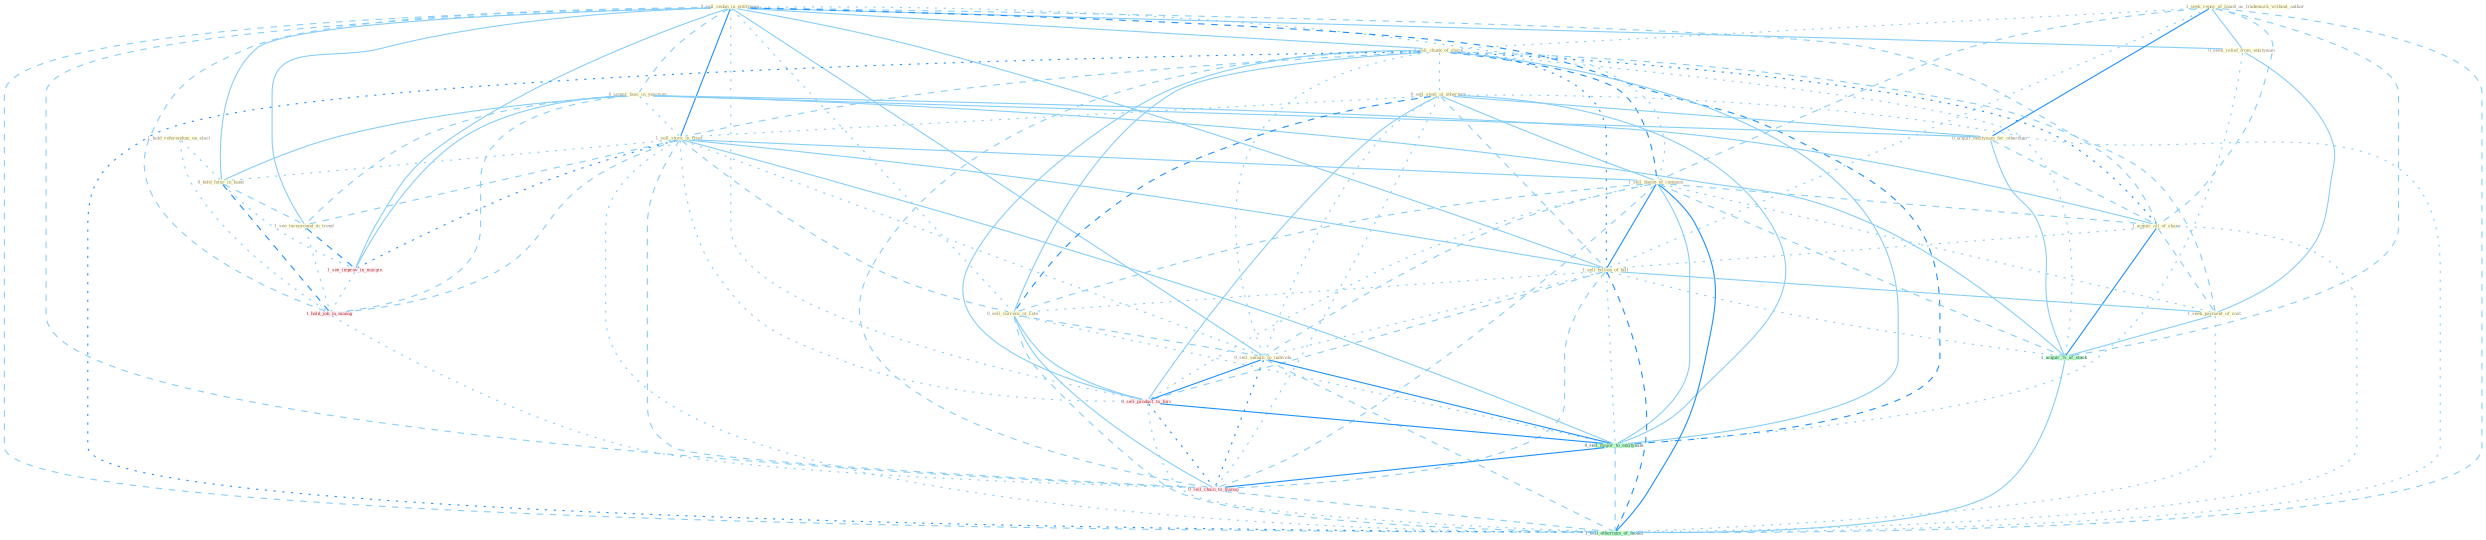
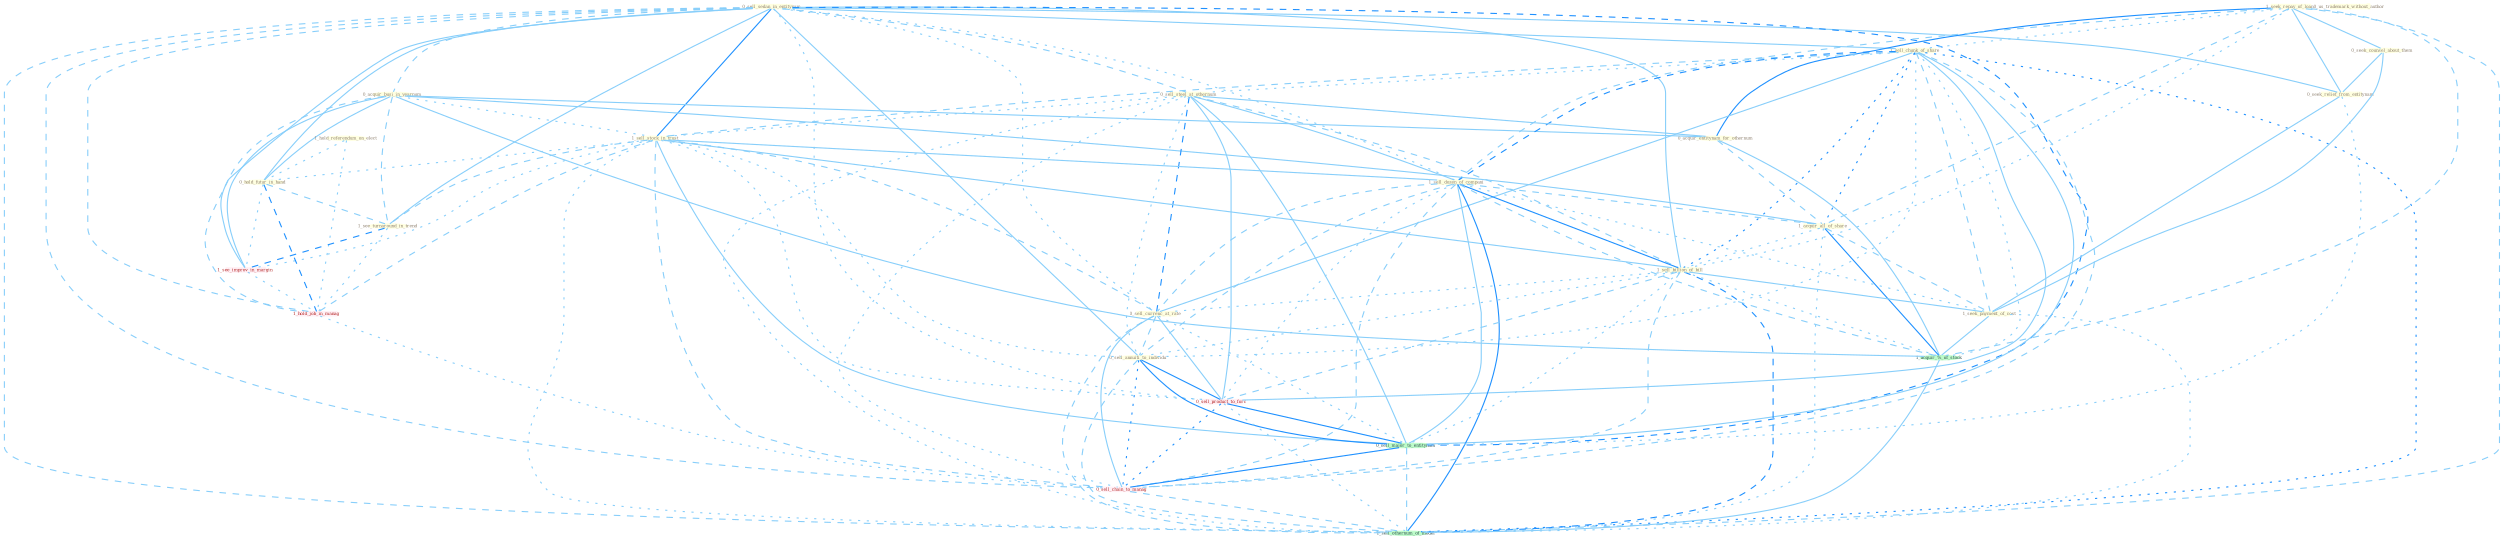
edge "0_sell_sedan_in_entitynam" -- "1_acquir_all_of_share": now "0_sell_sedan_in_entitynam" -- "0_sell_steel_at_othernum"
node "0_seek_counsel_about_them": added
edge "1_sell_stock_in_trust" -- "1_see_improv_in_margin": color #1e90ff -> #87cefa
